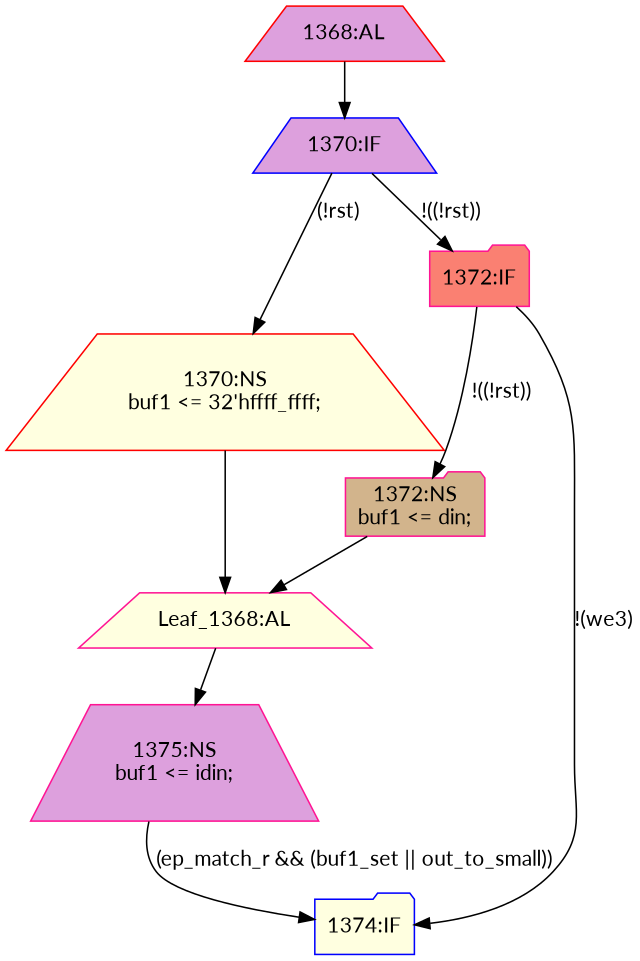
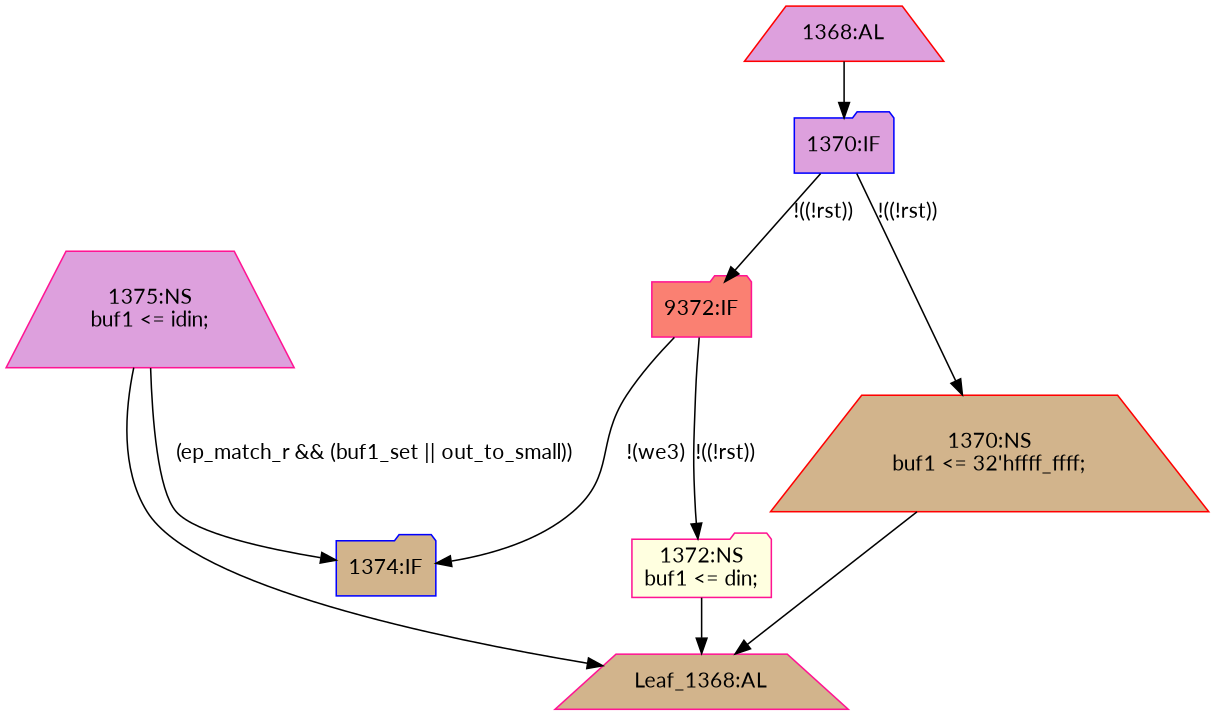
node "1370:IF": shape trapezium -> folder
edge "1370:IF" -> "1370:NS buf1 <= 32'hffff_ffff;": label "(!rst)" -> "!((!rst))"
node "1372:IF": label "1372:IF" -> "9372:IF"
node "1370:NS buf1 <= 32'hffff_ffff;": fillcolor lightyellow -> tan
node "1372:NS buf1 <= din;": fillcolor tan -> lightyellow
node "Leaf_1368:AL": fillcolor lightyellow -> tan
edge "Leaf_1368:AL" -> "1375:NS buf1 <= idin;": reversed
node "1374:IF": fillcolor lightyellow -> tan
